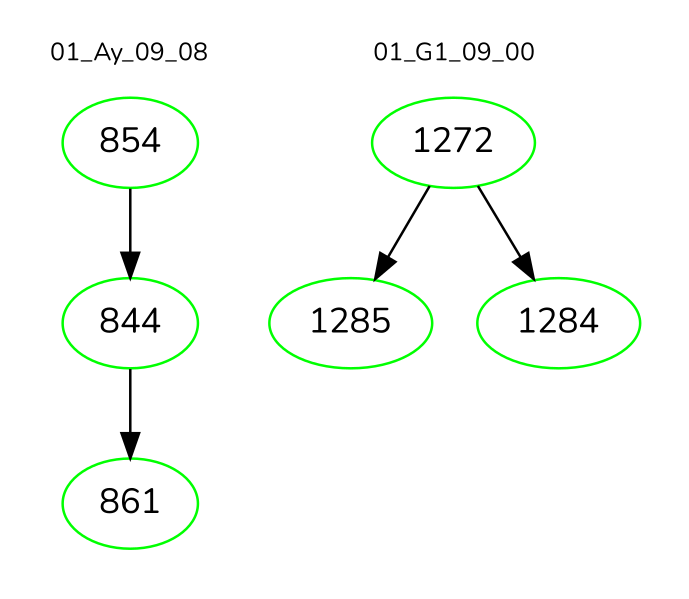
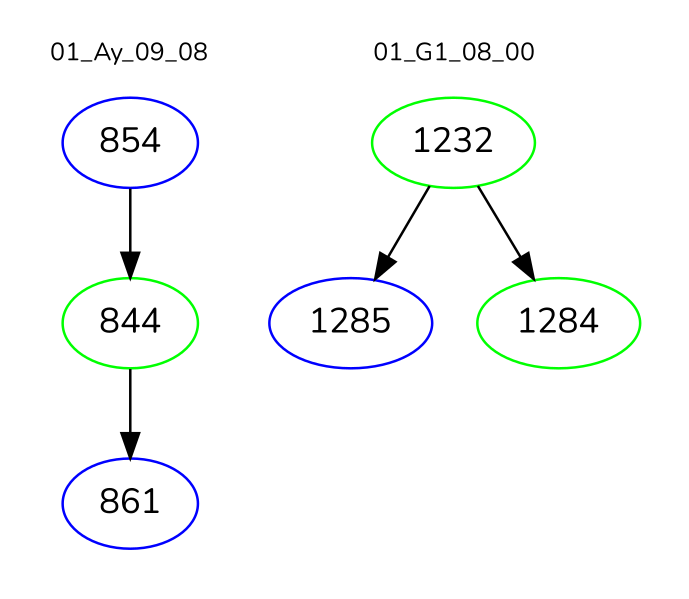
cluster "01_G1_09_00": label "01_G1_09_00" -> "01_G1_08_00"
node "854": color green -> blue
node "1272": label "1272" -> "1232"
node "1285": color green -> blue
node "861": color green -> blue
